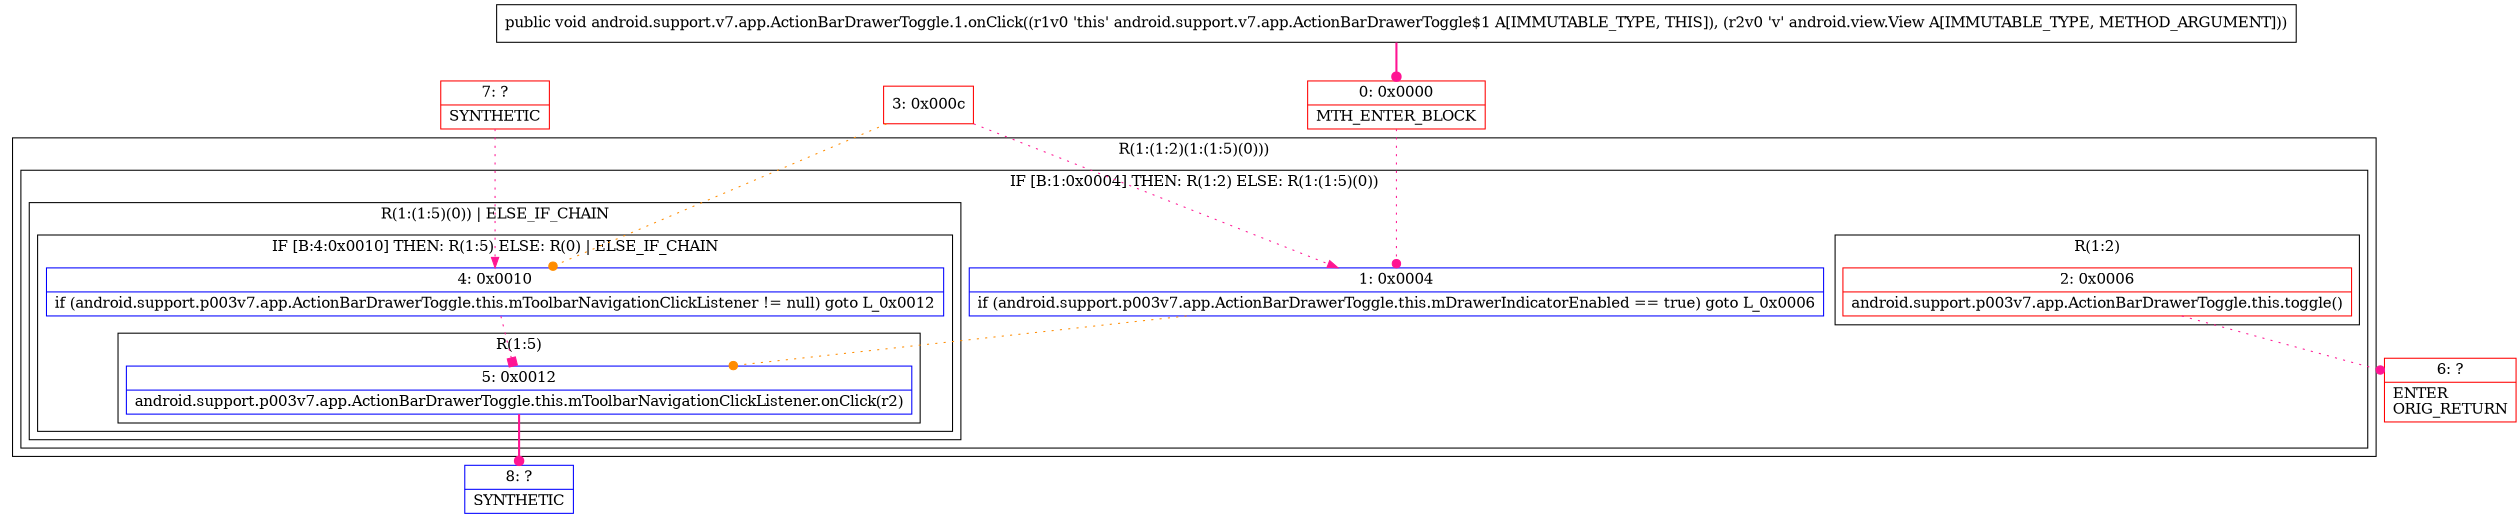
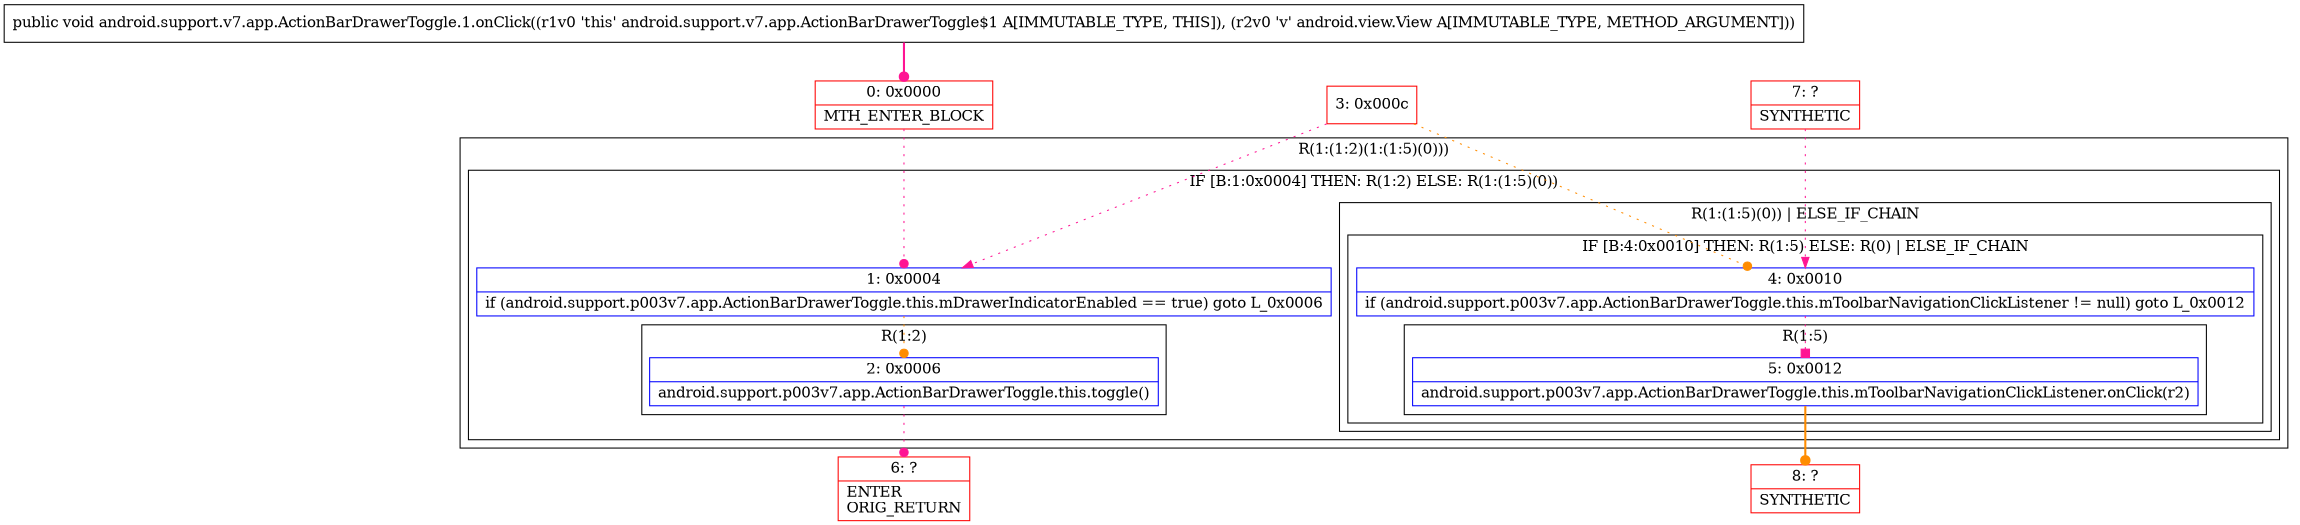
node "2: 0x0006": color red -> blue
edge "1: 0x0004" -> "5: 0x0012": now "1: 0x0004" -> "2: 0x0006"
edge "5: 0x0012" -> "8: ?": color deeppink -> darkorange
node "8: ?": color blue -> red
